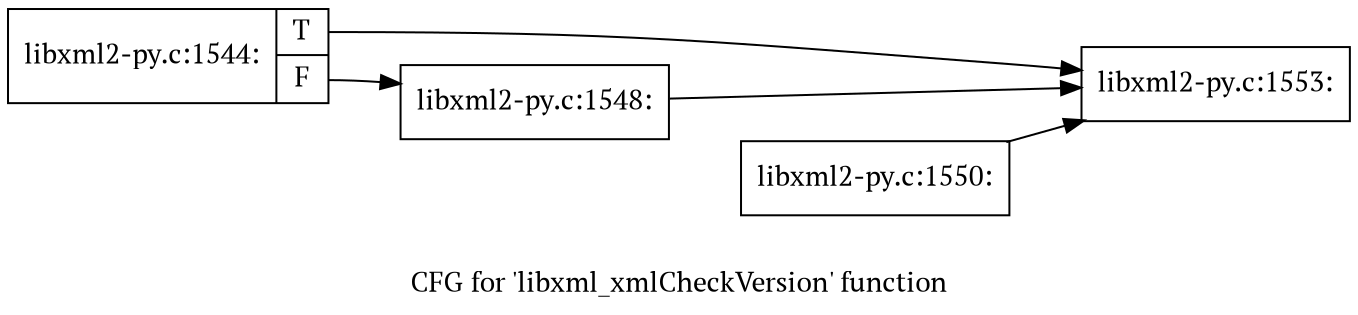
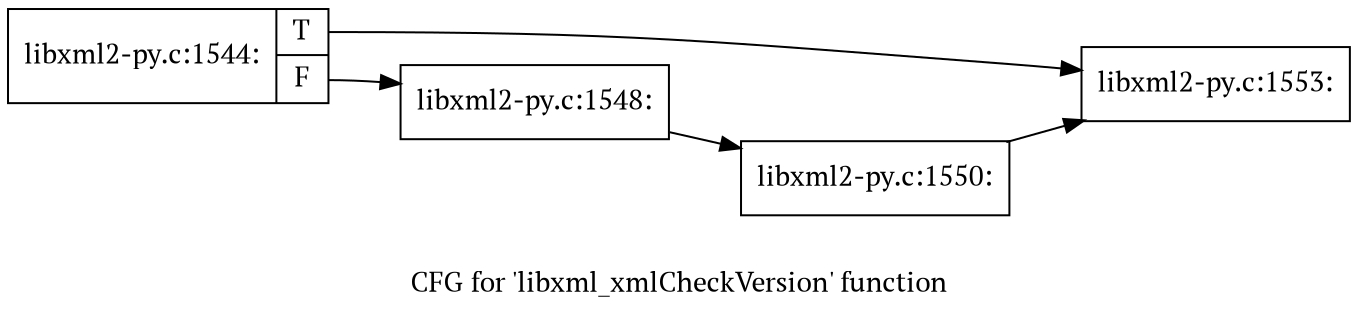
edge "libxml2-py.c:1548:" -> "libxml2-py.c:1553:": now "libxml2-py.c:1548:" -> "libxml2-py.c:1550:"
